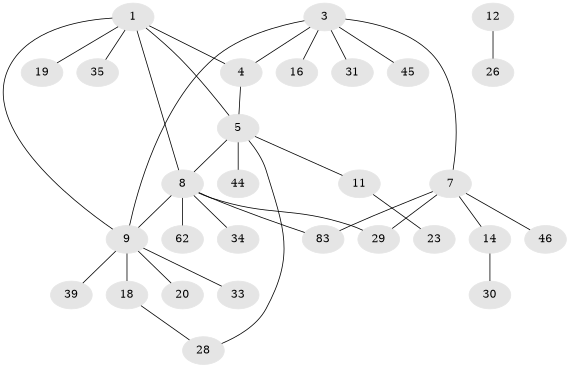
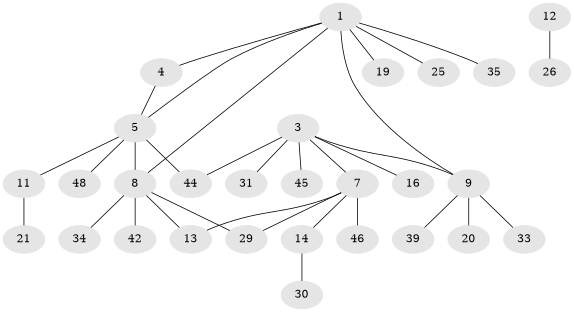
edge "3" -- "4": now "3" -- "44"
node "25": added
edge "8" -- "9": removed
node "62": label "62" -> "42"
node "83": label "83" -> "13"
node "23": label "23" -> "21"
node "18": removed
node "28": label "28" -> "48"
